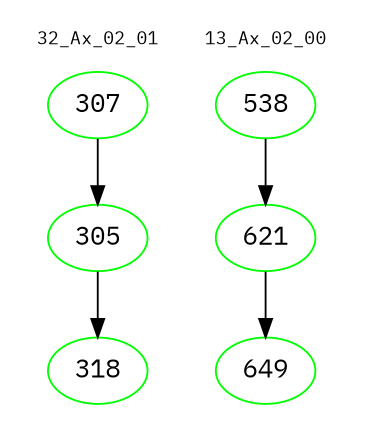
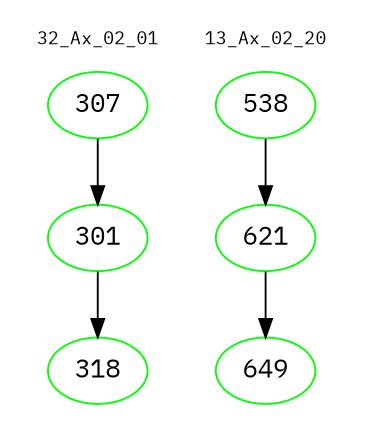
cluster "13_Ax_02_00": label "13_Ax_02_00" -> "13_Ax_02_20"
node "305": label "305" -> "301"
